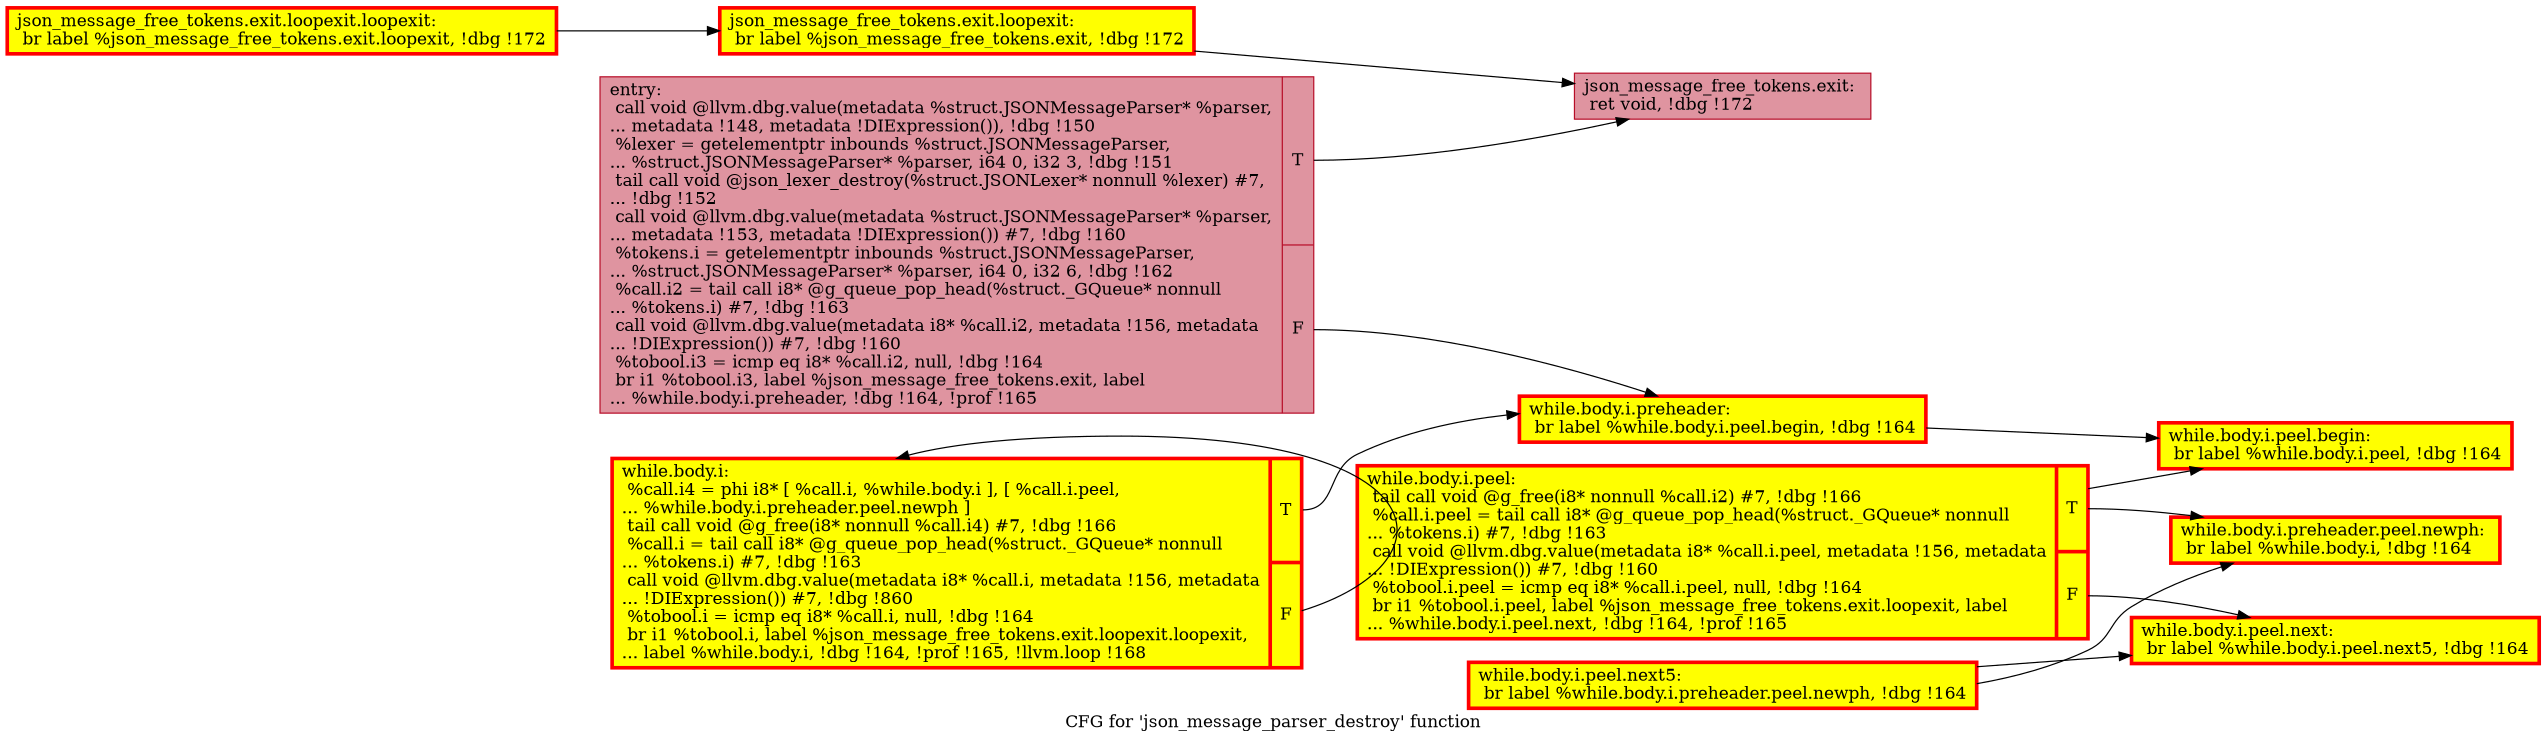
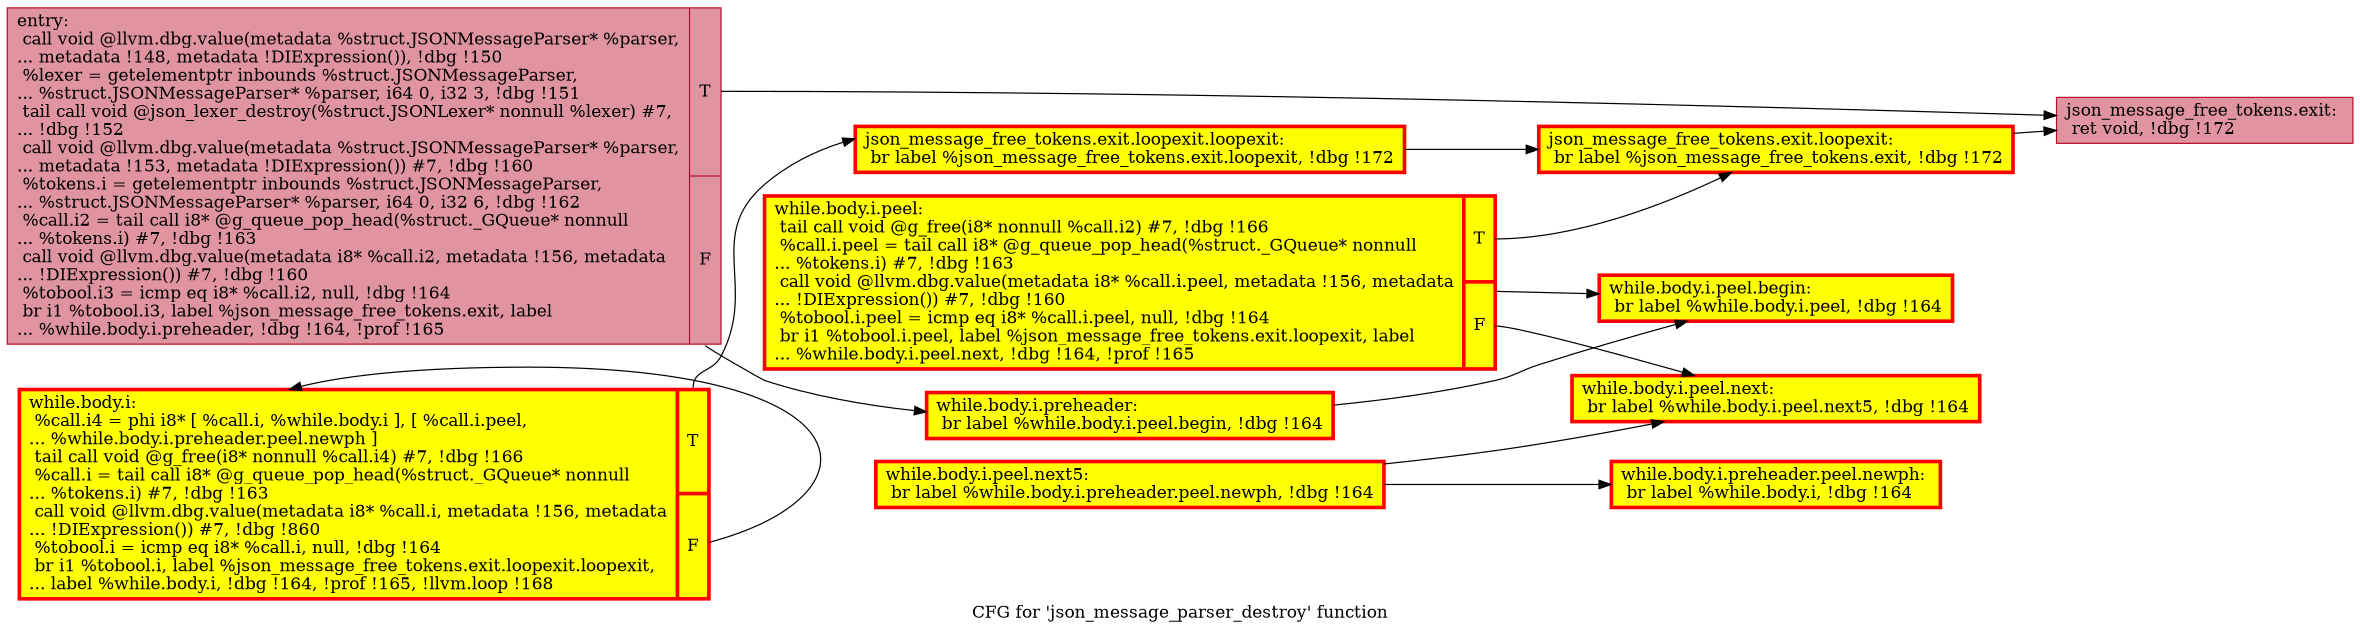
edge "while.body.i:" -> "while.body.i.preheader:": now "while.body.i:" -> "json_message_free_tokens.exit.loopexit.loopexit:"
edge "while.body.i.peel:" -> "while.body.i.preheader.peel.newph:": now "while.body.i.peel:" -> "json_message_free_tokens.exit.loopexit:"
